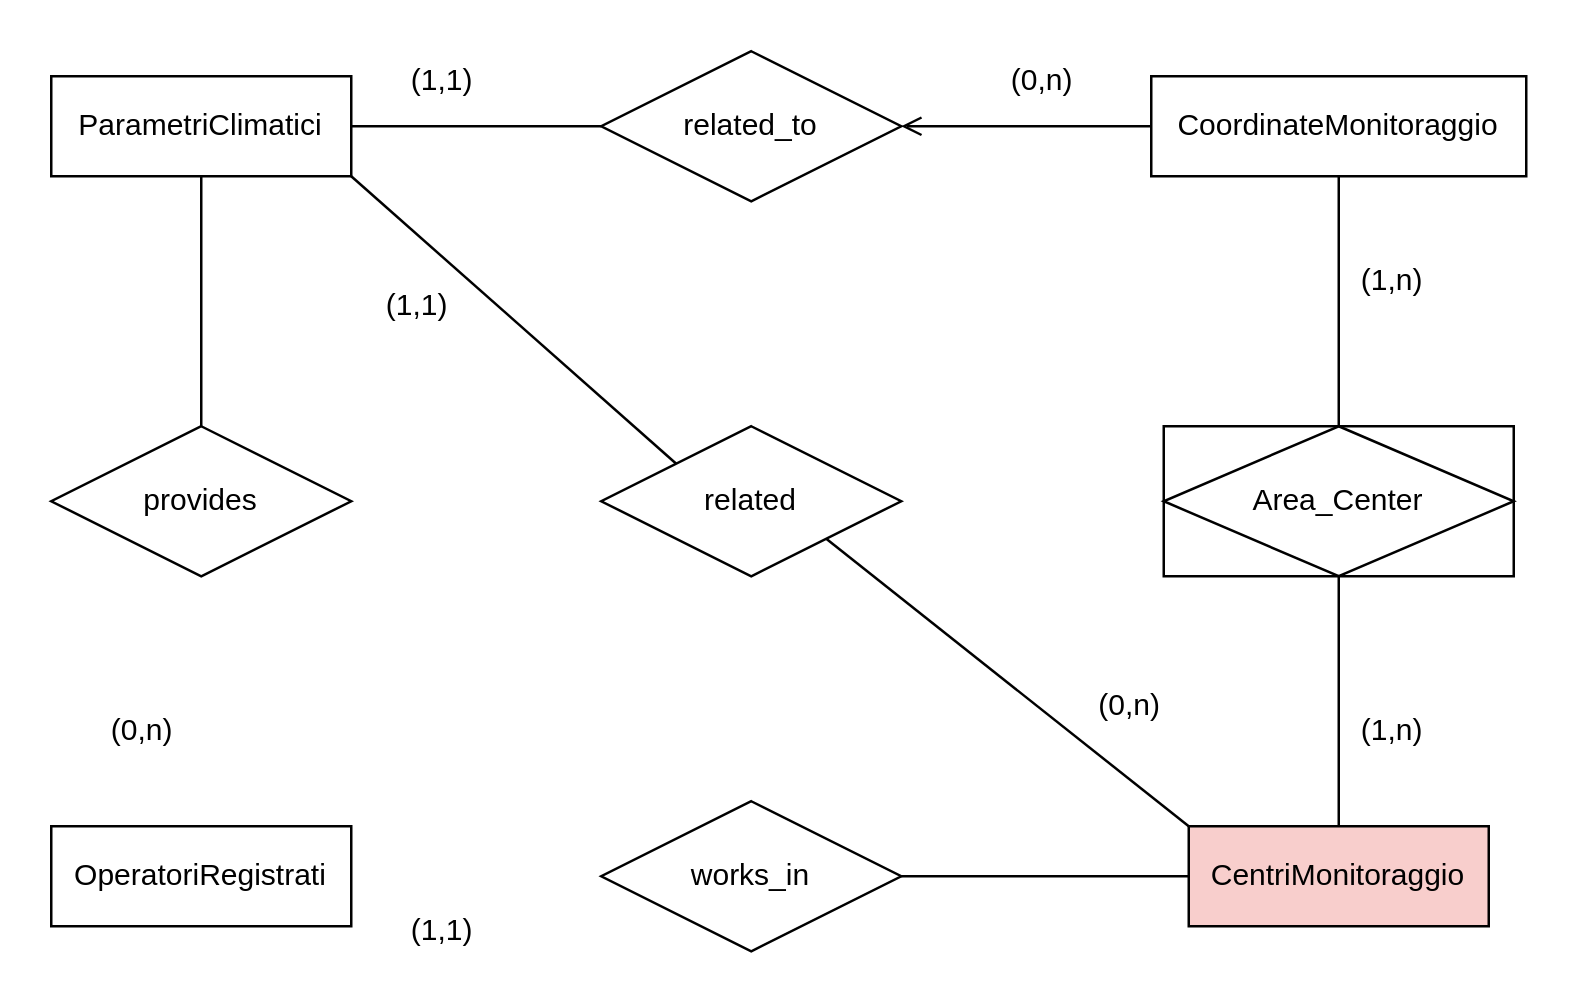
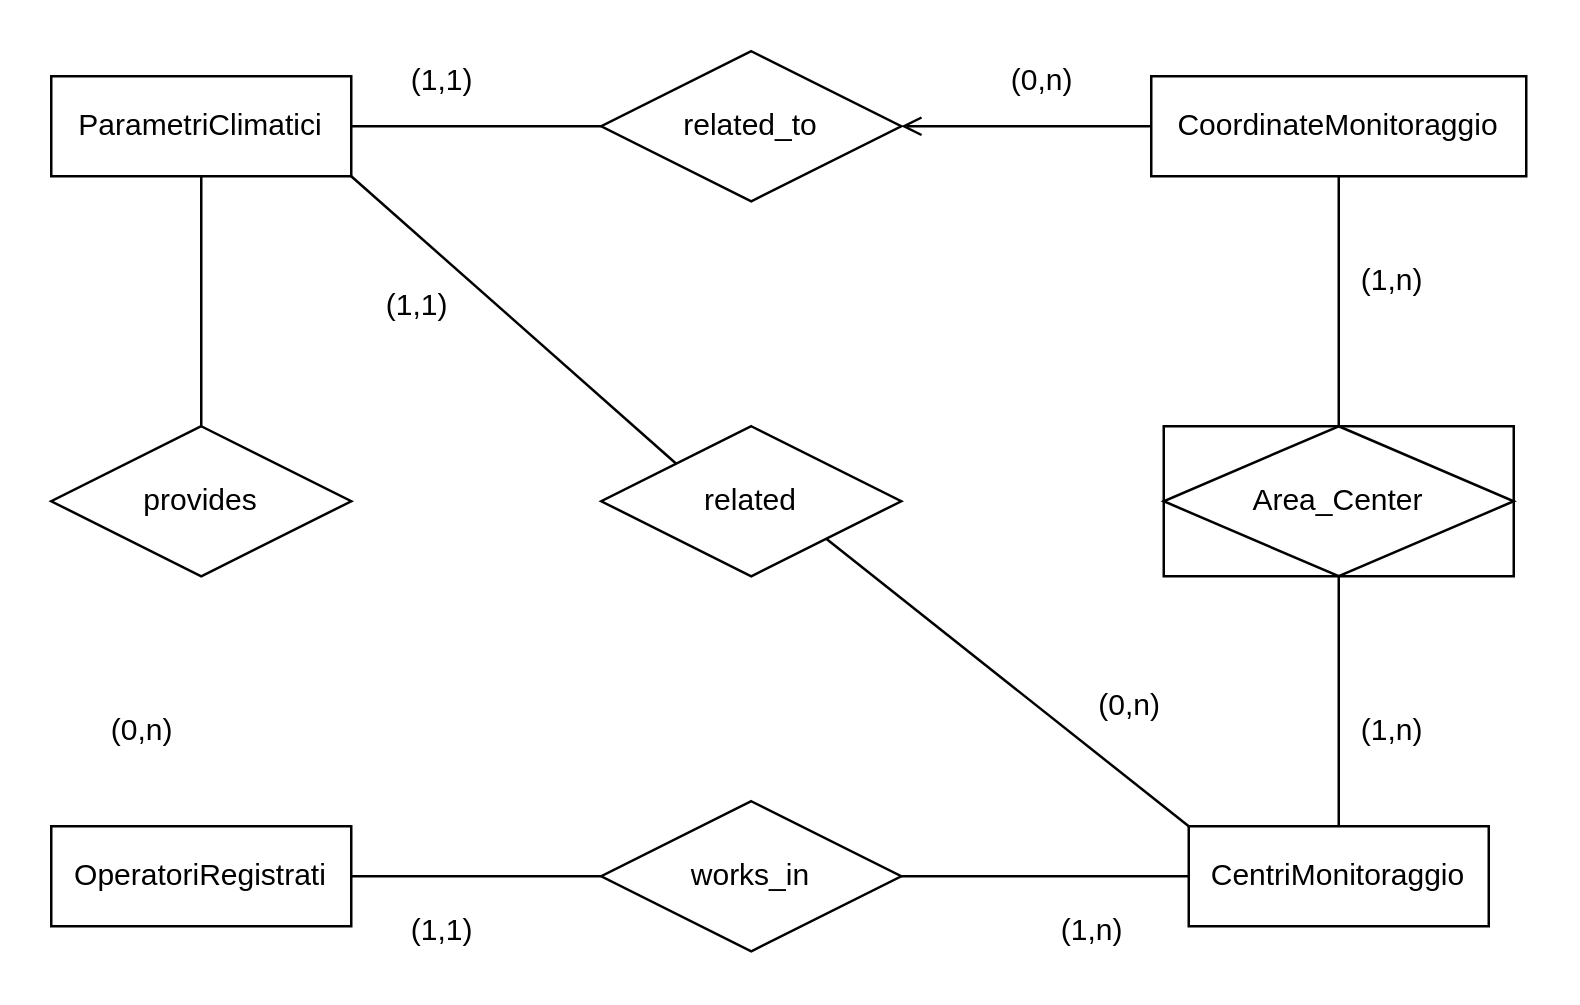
edge "OperatoriRegistrati" -- "works_in": added, label "(1,n)"
node "CentriMonitoraggio": fillcolor #f8cecc -> #ffffff
